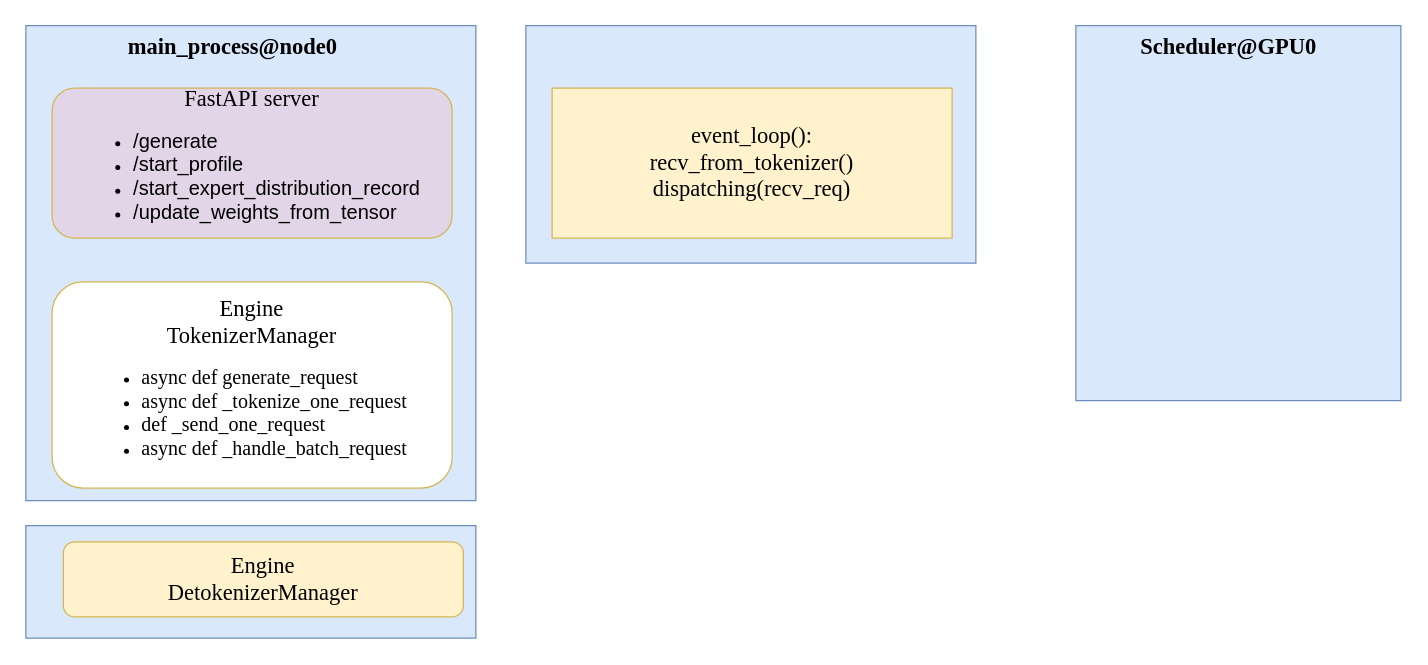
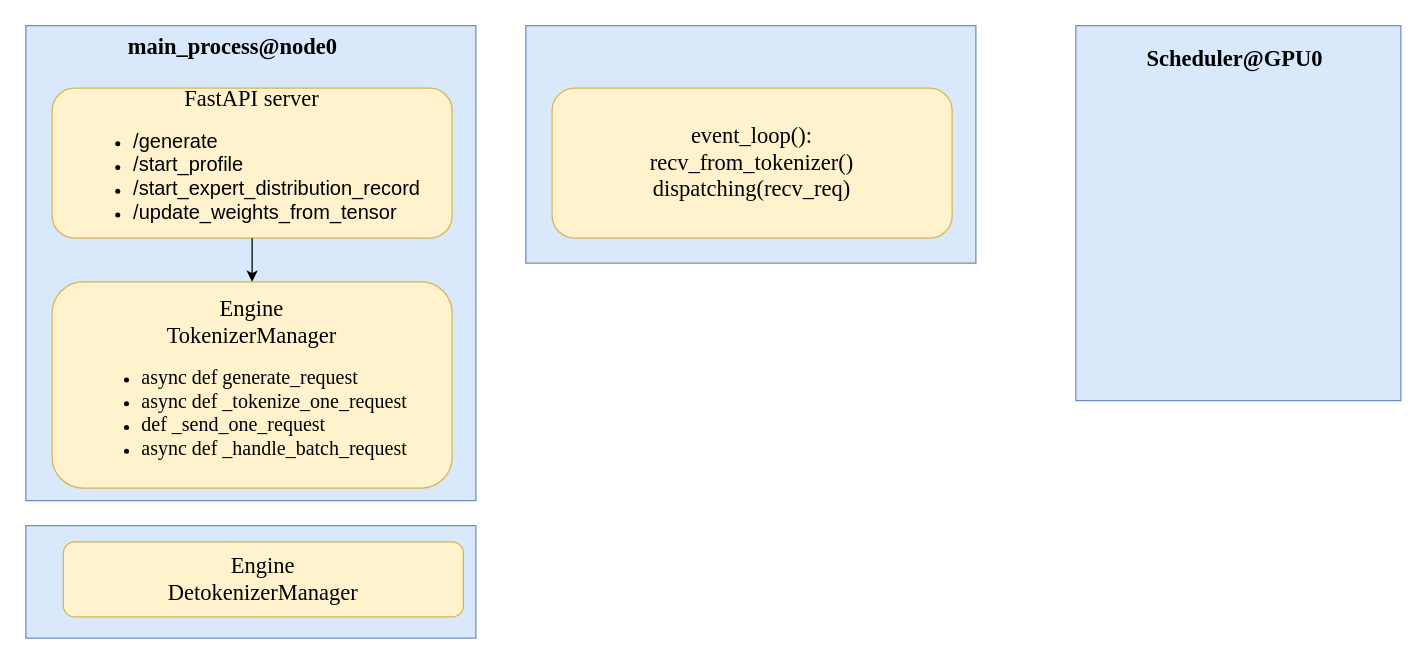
node "Scheduler@GPU0": moved (1252, 51) -> (1258, 63)
node "FastAPI server /generate /start_profile /start_expert_distribution_record /update_weights_from_tensor": fillcolor #e1d5e7 -> #fff2cc
node "event_loop(): recv_from_tokenizer() dispatching(recv_req)": shape rectangle -> rounded rectangle
edge "FastAPI server /generate /start_profile /start_expert_distribution_record /update_weights_from_tensor" -> "Engine TokenizerManager async def generate_request async def _tokenize_one_request def _send_one_request async def _handle_batch_request": added
node "Engine TokenizerManager async def generate_request async def _tokenize_one_request def _send_one_request async def _handle_batch_request": fillcolor #ffffff -> #fff2cc
